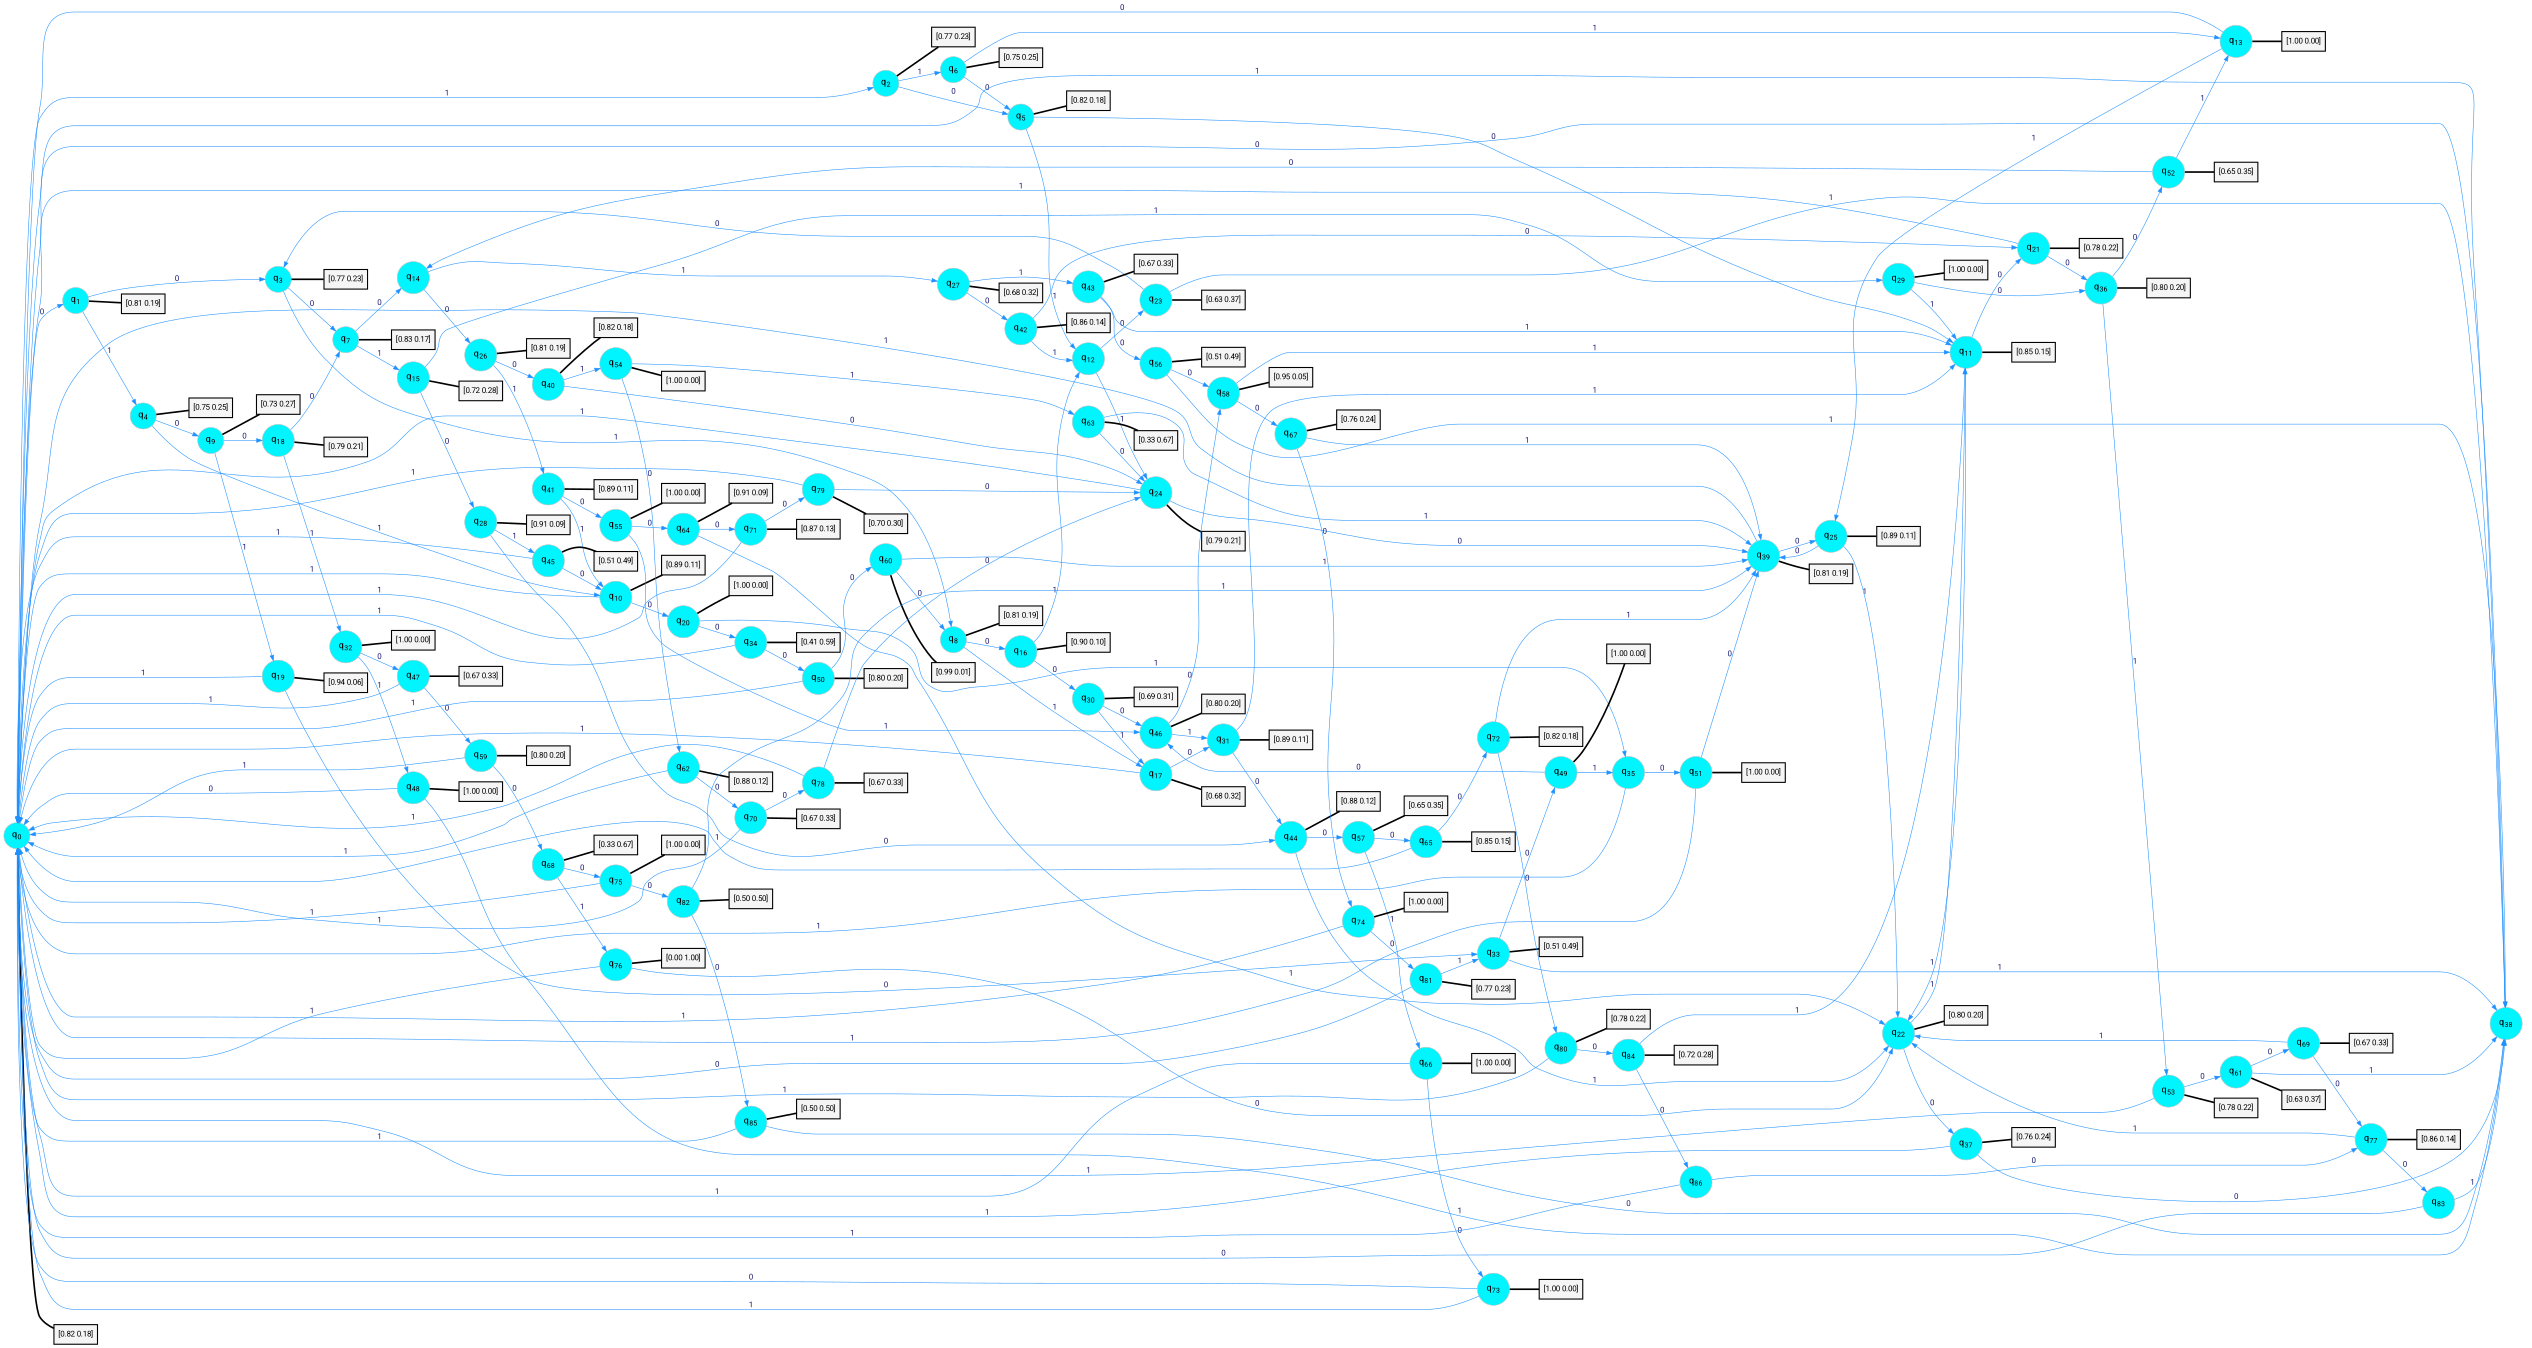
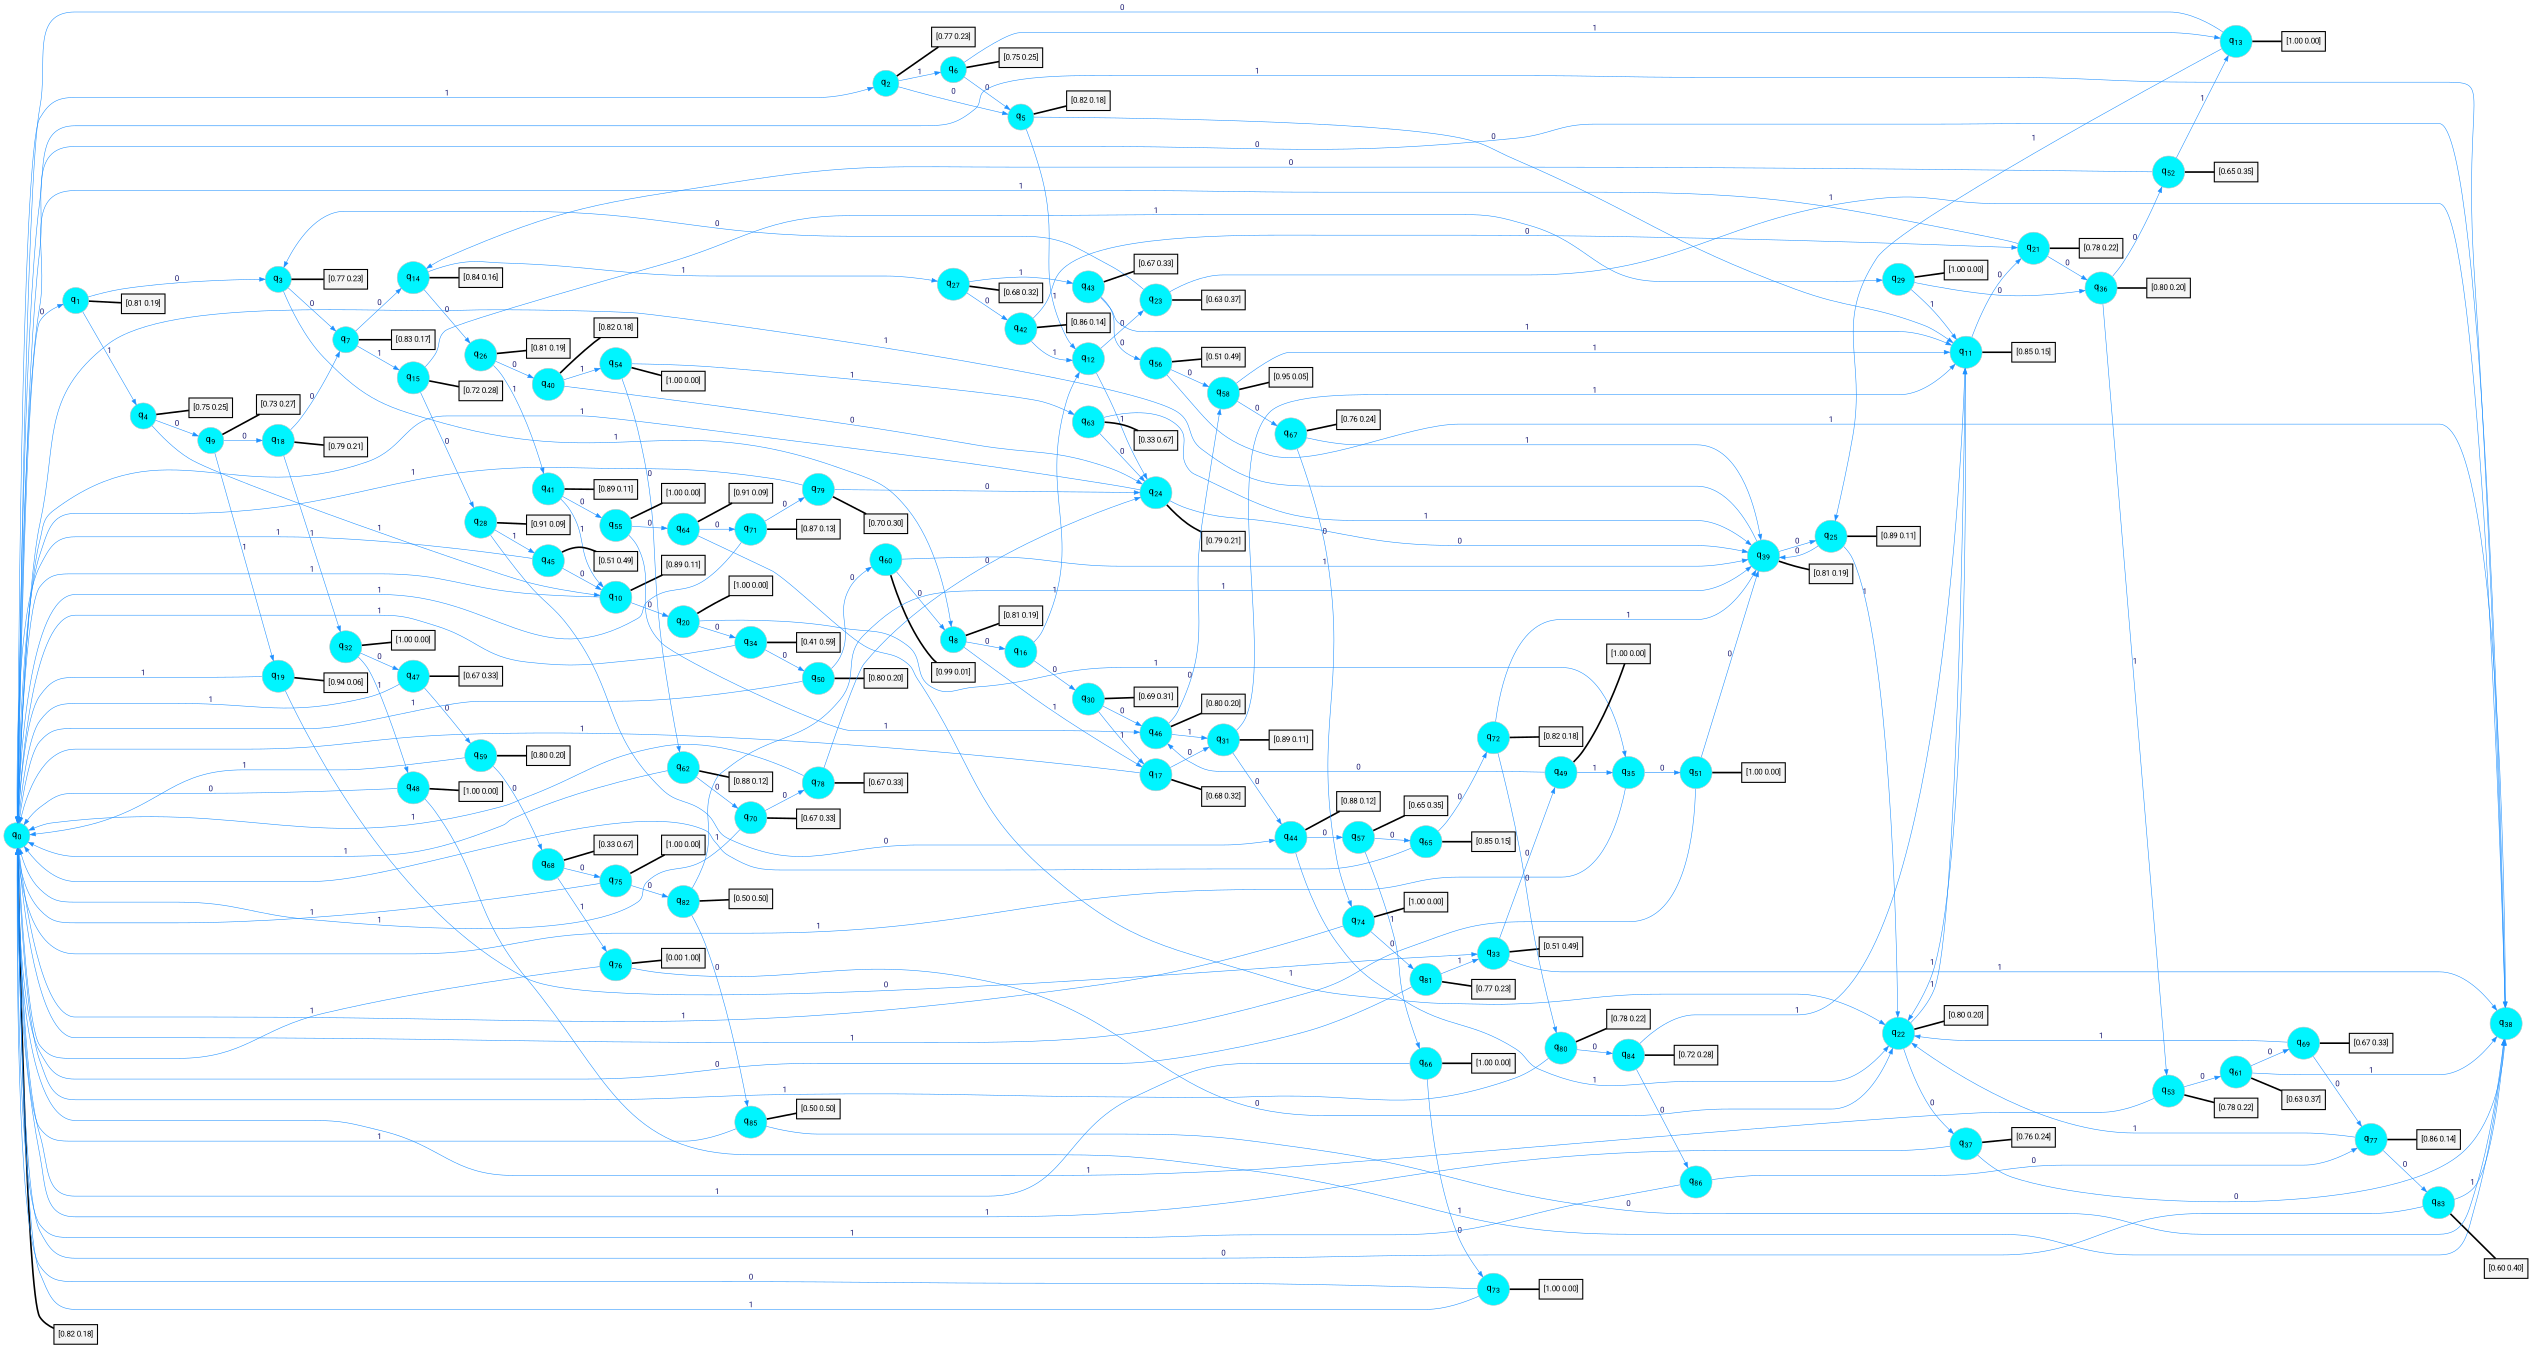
node "[0.84 0.16]": added
node "[0.90 0.10]": removed
node "[0.60 0.40]": added
